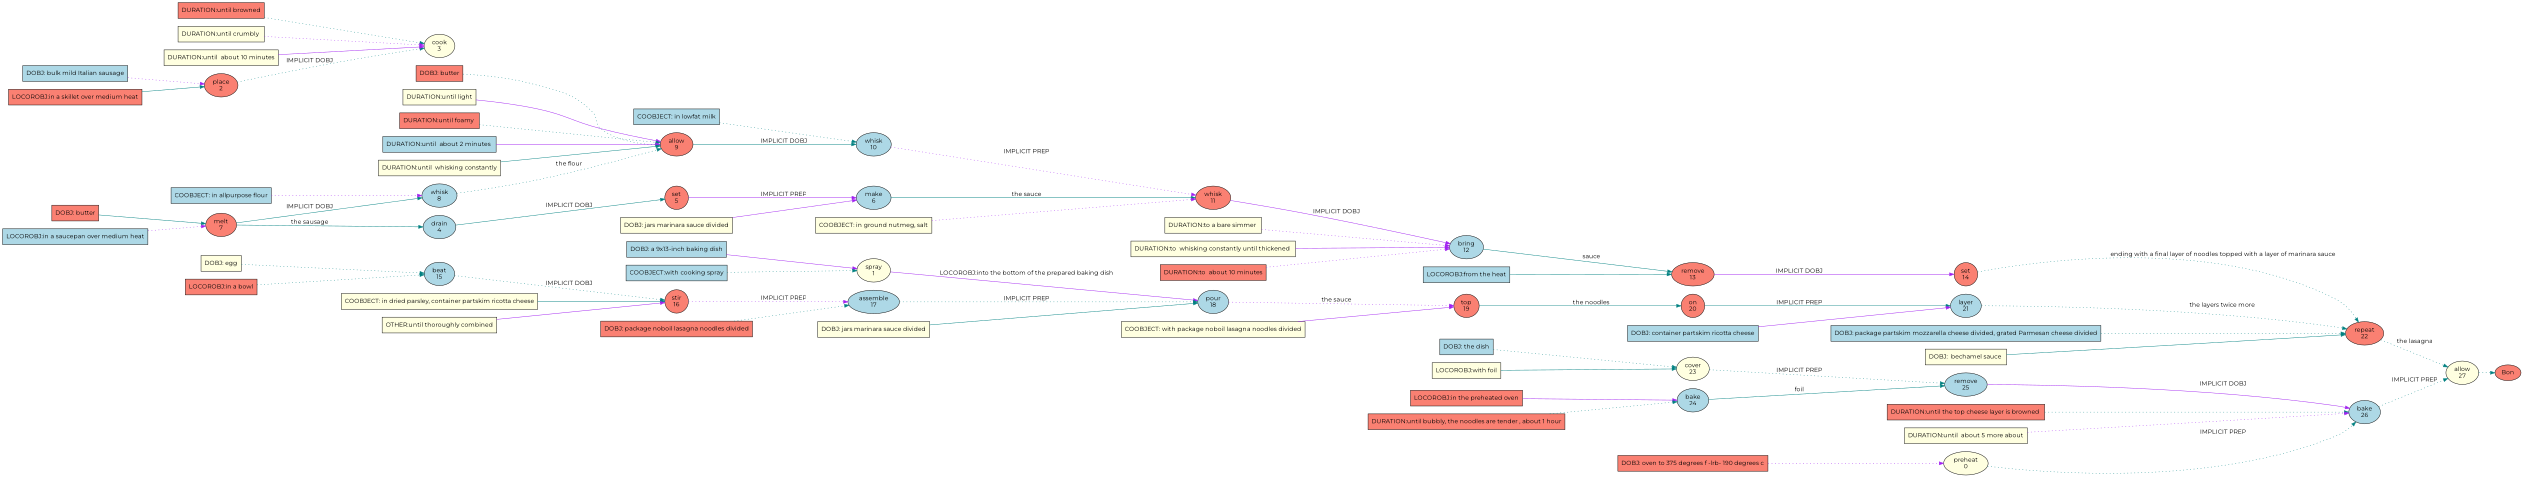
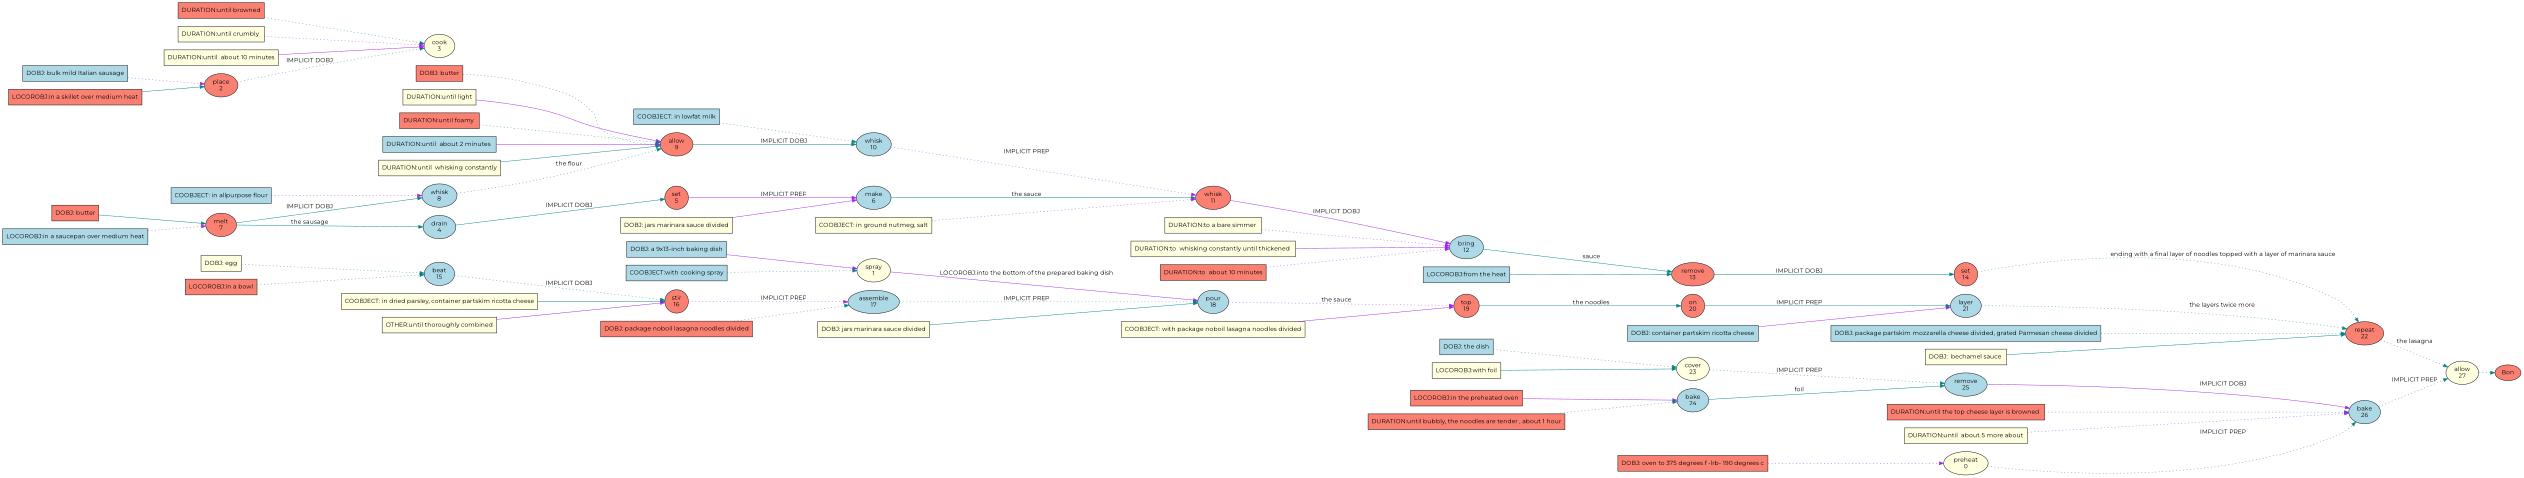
edge "remove 13" -> "set 14": color purple -> teal
